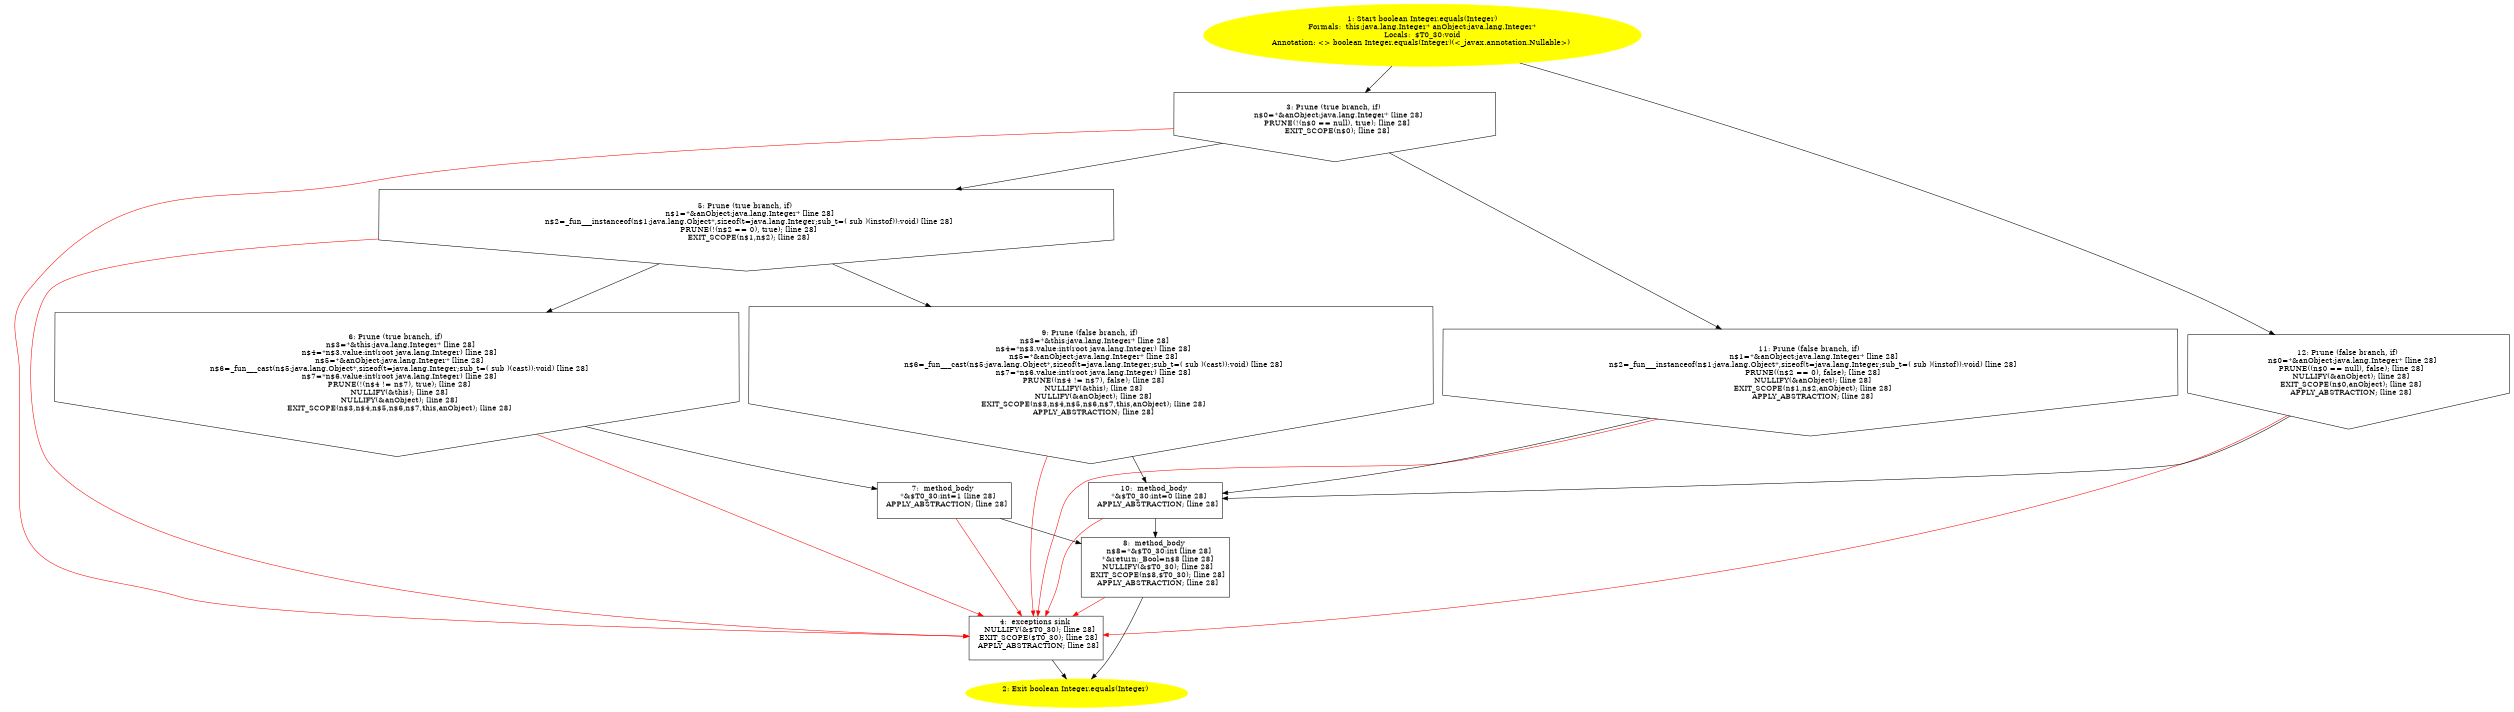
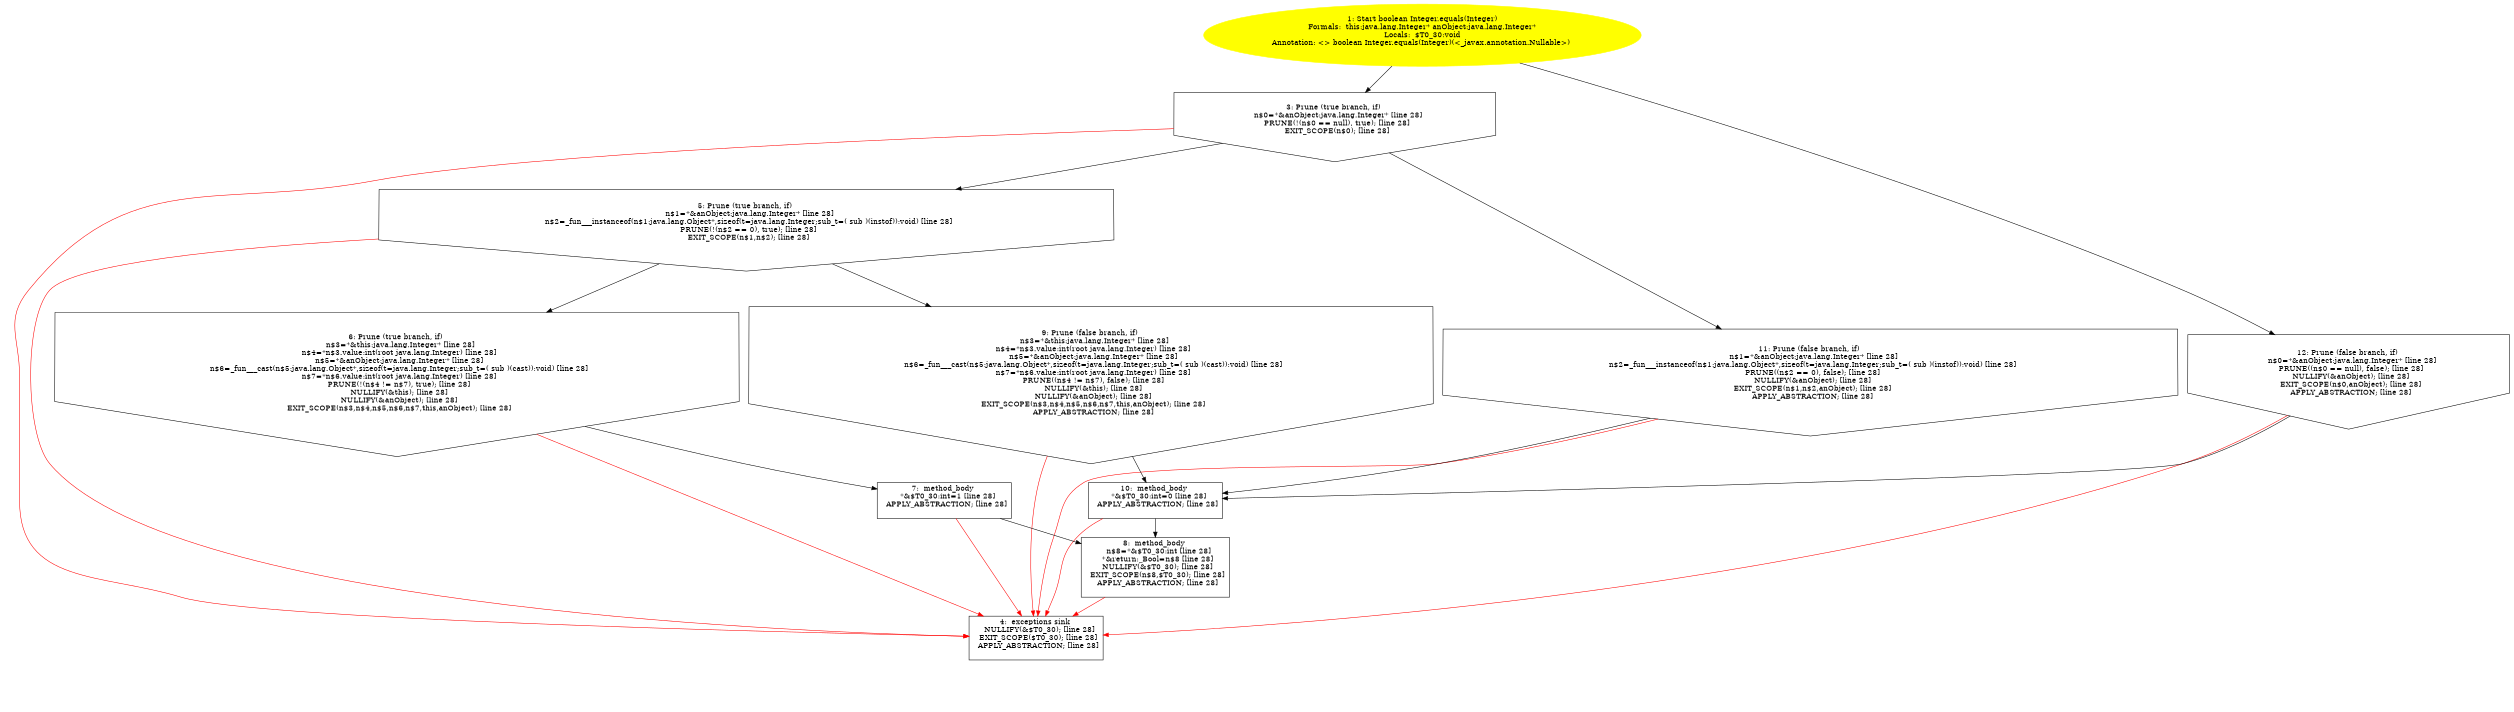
node "2: Exit boolean Integer.equals(Integer)": removed
